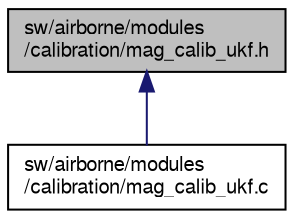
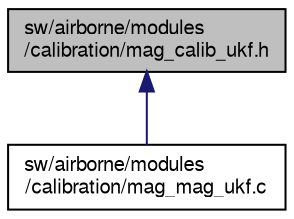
node "sw/airborne/modules /calibration/mag_calib_ukf.c": label "sw/airborne/modules /calibration/mag_calib_ukf.c" -> "sw/airborne/modules /calibration/mag_mag_ukf.c"
